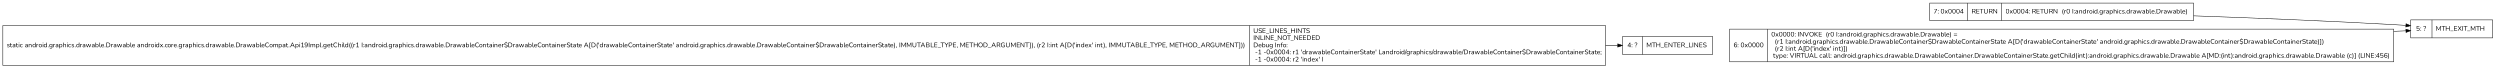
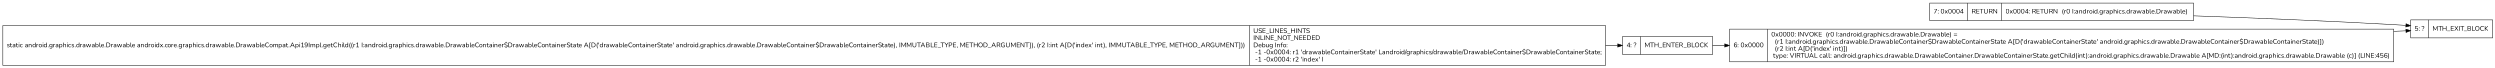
node "5: ?": text "MTH_EXIT_MTH" -> "MTH_EXIT_BLOCK"
node "4: ?": text "MTH_ENTER_LINES" -> "MTH_ENTER_BLOCK"
edge "4: ?" -> "6: 0x0000": added
